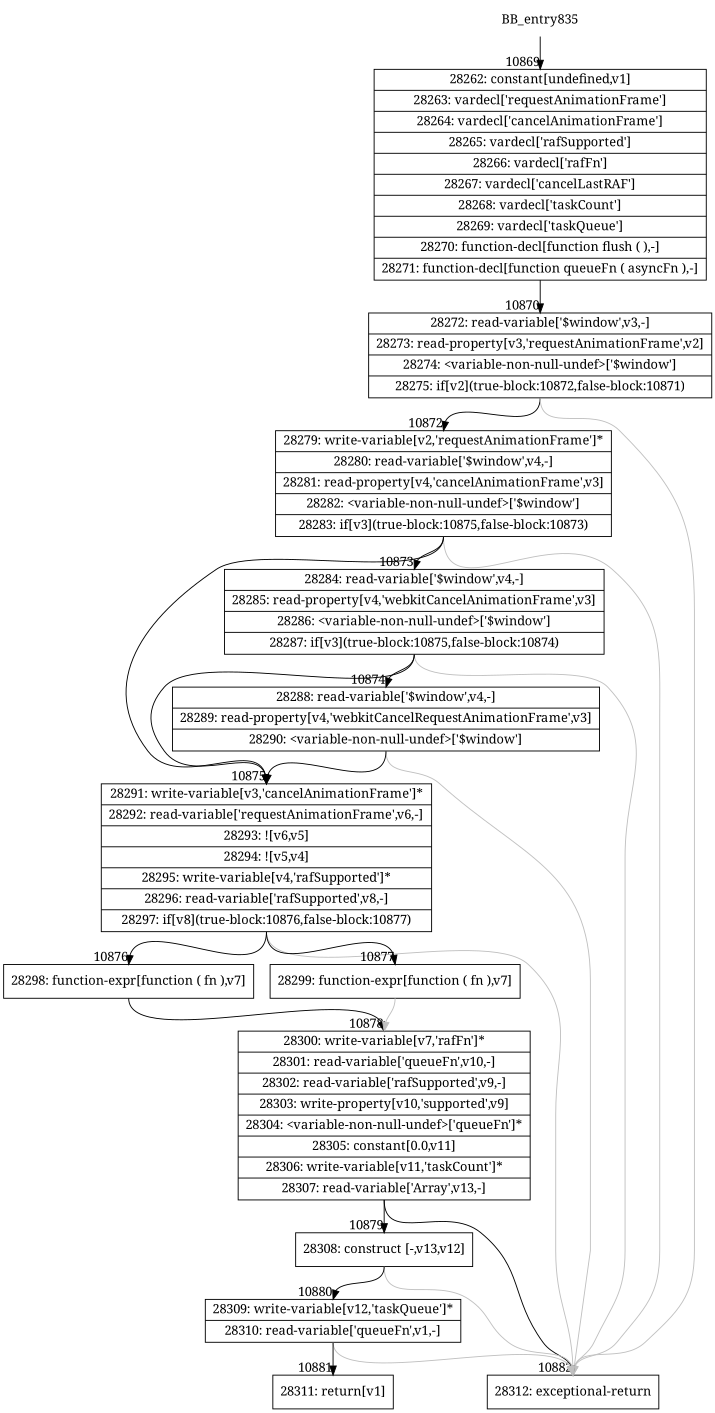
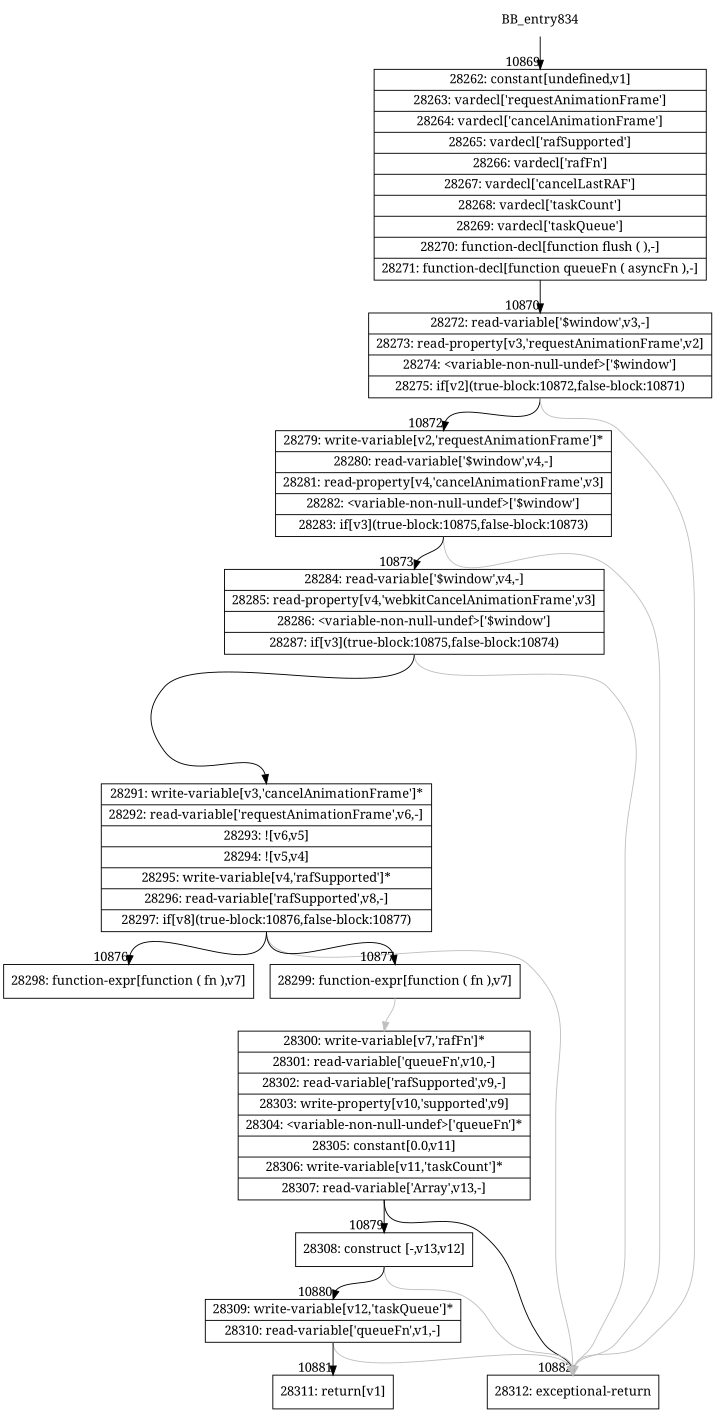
node "BB_entry835": label "BB_entry835" -> "BB_entry834"
edge "28279: write-variable[v2,'requestAnimationFrame']*" -> "28291: write-variable[v3,'cancelAnimationFrame']*": removed
node "28288: read-variable['$window',v4,-]": removed
edge "28298: function-expr[function ( fn ),v7]" -> "28300: write-variable[v7,'rafFn']*": removed
